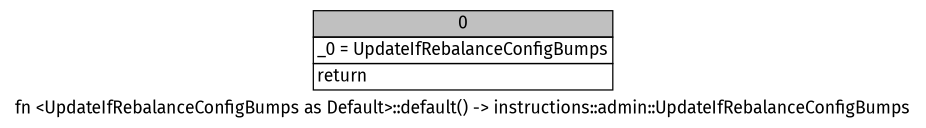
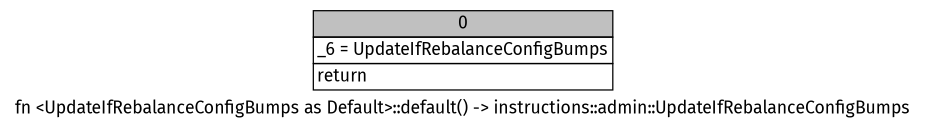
node "0": text "_0 = UpdateIfRebalanceConfigBumps" -> "_6 = UpdateIfRebalanceConfigBumps"
